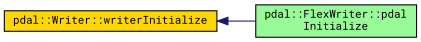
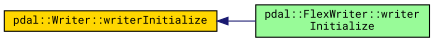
node "pdal::FlexWriter::pdal Initialize": label "pdal::FlexWriter::pdal Initialize" -> "pdal::FlexWriter::writer Initialize"
